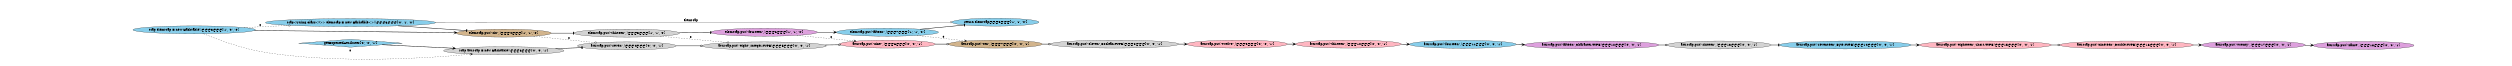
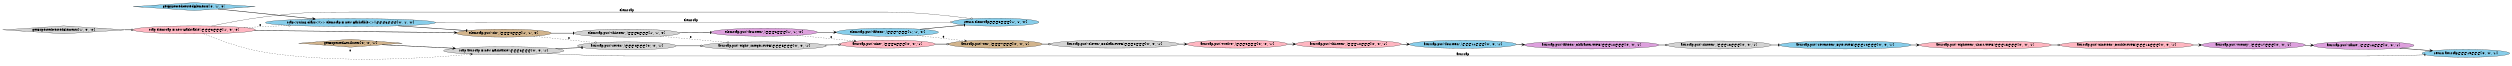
node "getExpectedNestedElements['0', '1', '0']": added
edge "Map elemMap = new Hashtable()@@@3@@@['1', '0', '0']" -> "return elemMap@@@8@@@['1', '1', '0']": added, label "elemMap"
node "getExpectedNestedElements['1', '0', '0']": added
node "Map elemMap = new Hashtable()@@@3@@@['1', '0', '0']": fillcolor skyblue -> lightpink
node "getExpectedAttributes['0', '0', '1']": fillcolor skyblue -> tan
node "return attrMap@@@19@@@['0', '0', '1']": added
